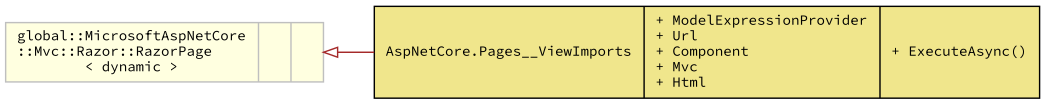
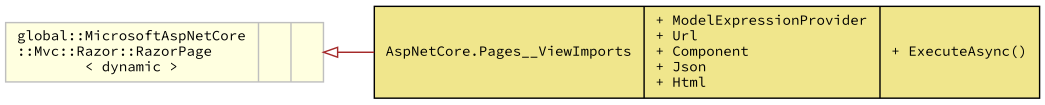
node "AspNetCore.Pages__ViewImports": text "+ Mvc" -> "+ Json"
